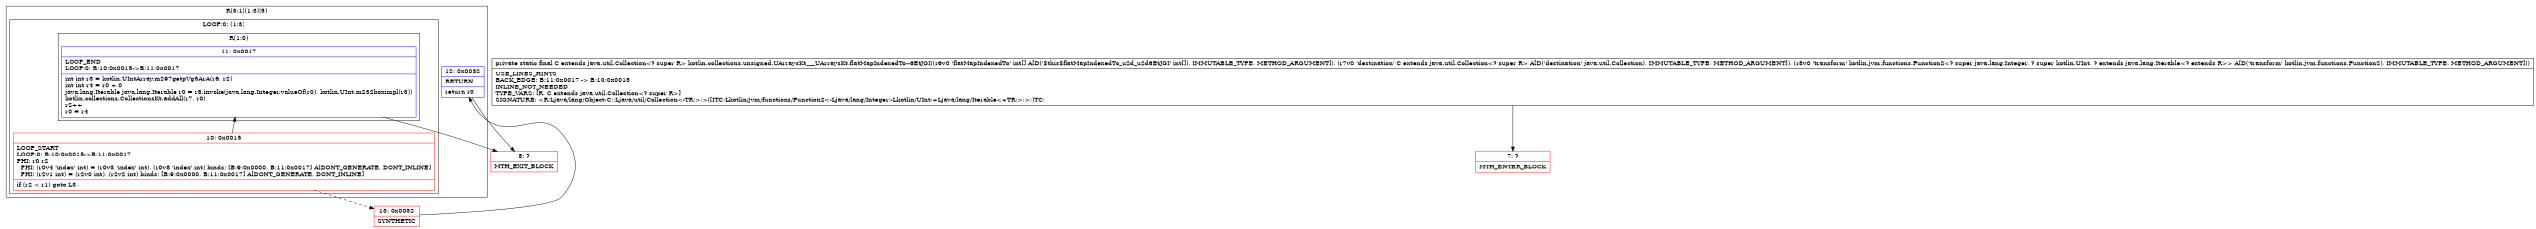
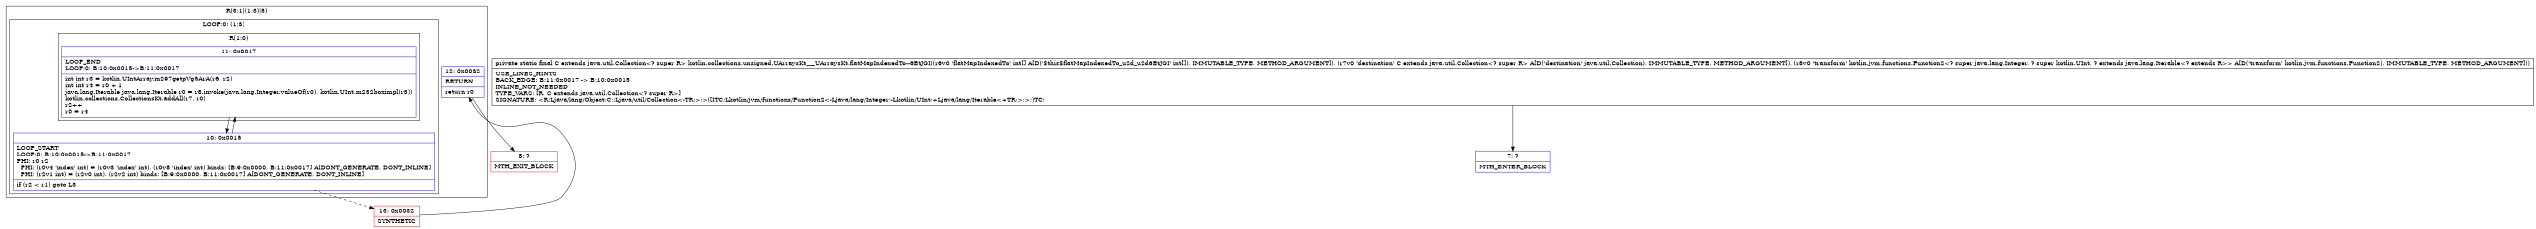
node "11: 0x0017": text "int int r4 = r0 + 0" -> "int int r4 = r0 + 1"
edge "11: 0x0017" -> "8: ?": now "11: 0x0017" -> "10: 0x0015"
node "10: 0x0015": color red -> blue
node "7: ?": color red -> blue
